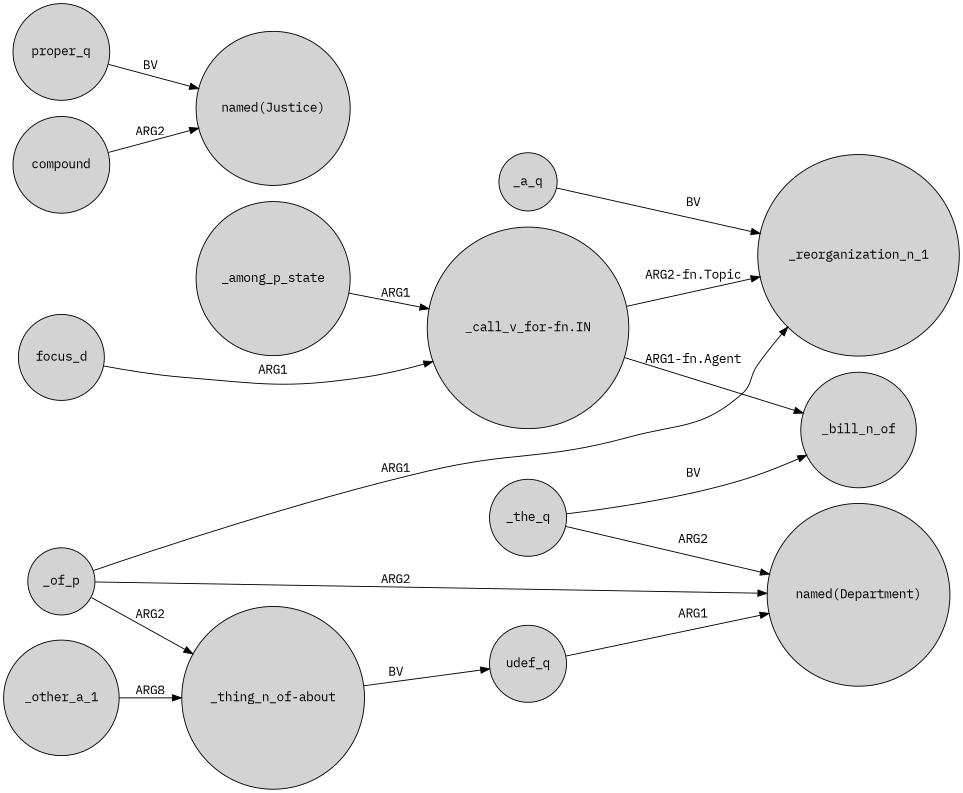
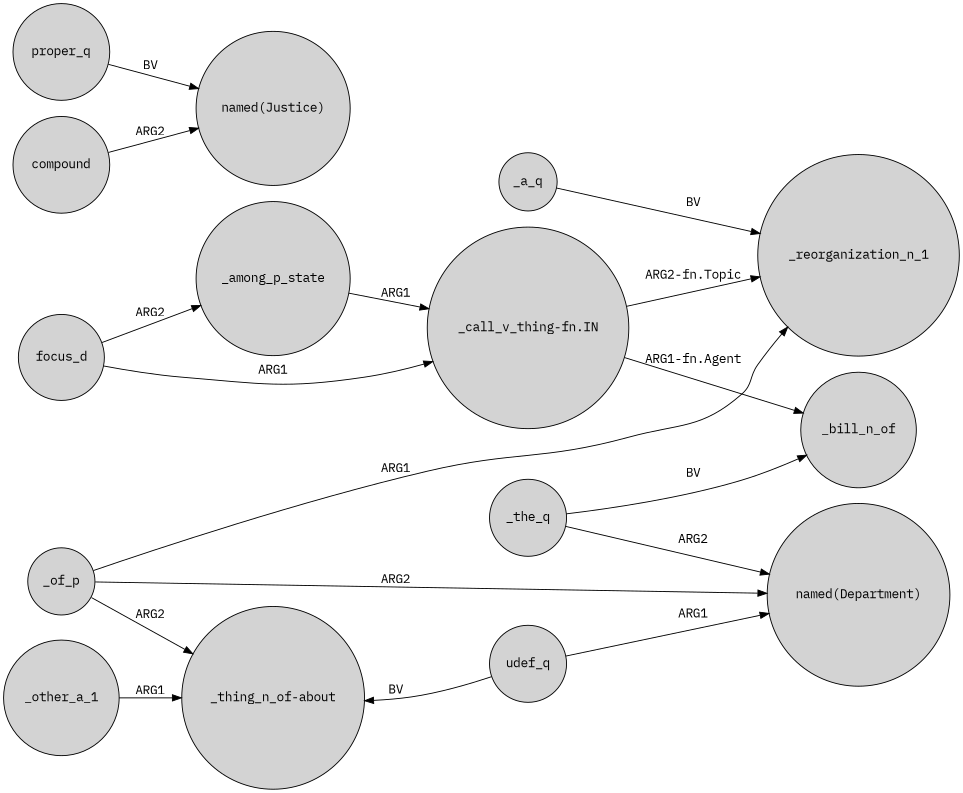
edge "focus_d" -> "_among_p_state": added, label "ARG2"
node "_call_v_for-fn.IN": label "_call_v_for-fn.IN" -> "_call_v_thing-fn.IN"
edge "_thing_n_of-about" -> "udef_q": reversed
edge "_other_a_1" -> "_thing_n_of-about": label "ARG8" -> "ARG1"
